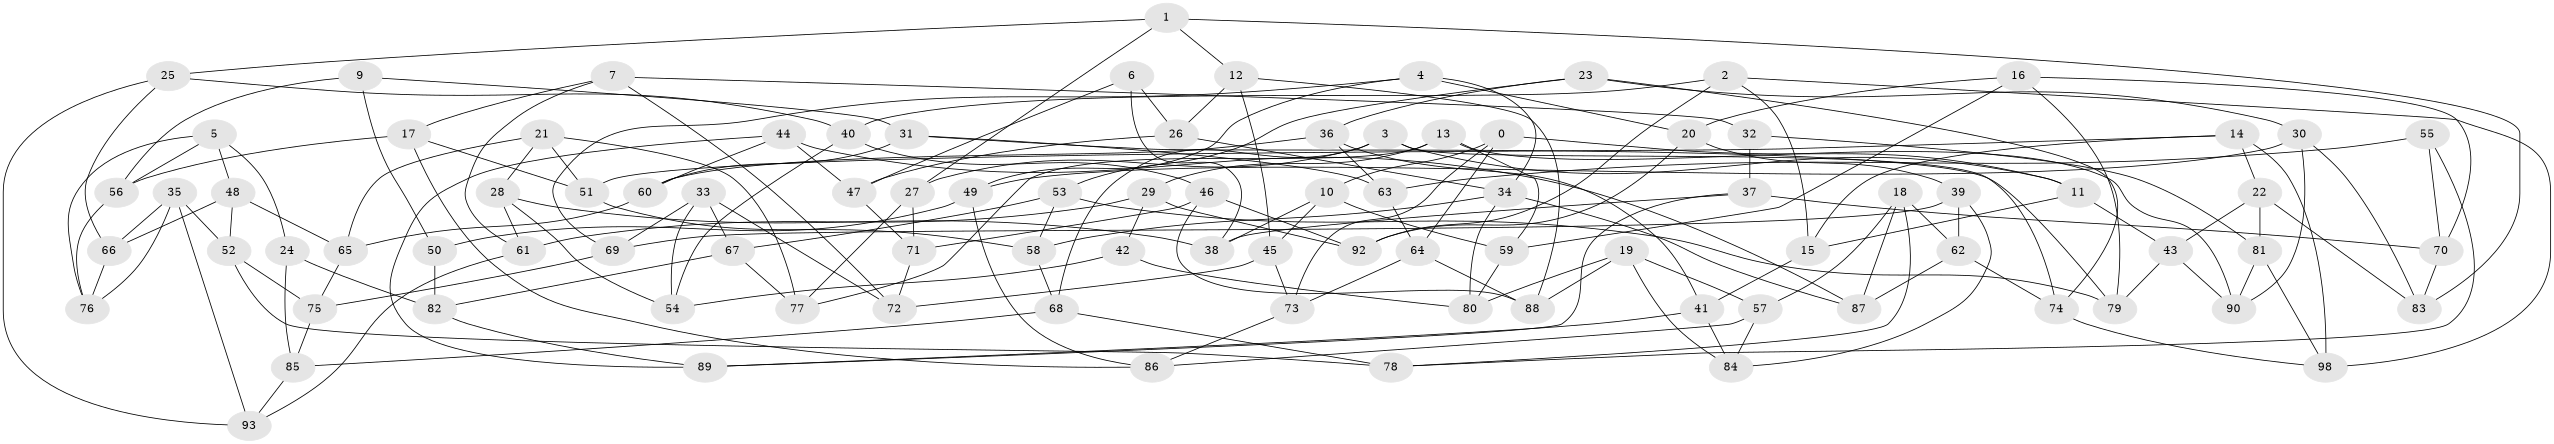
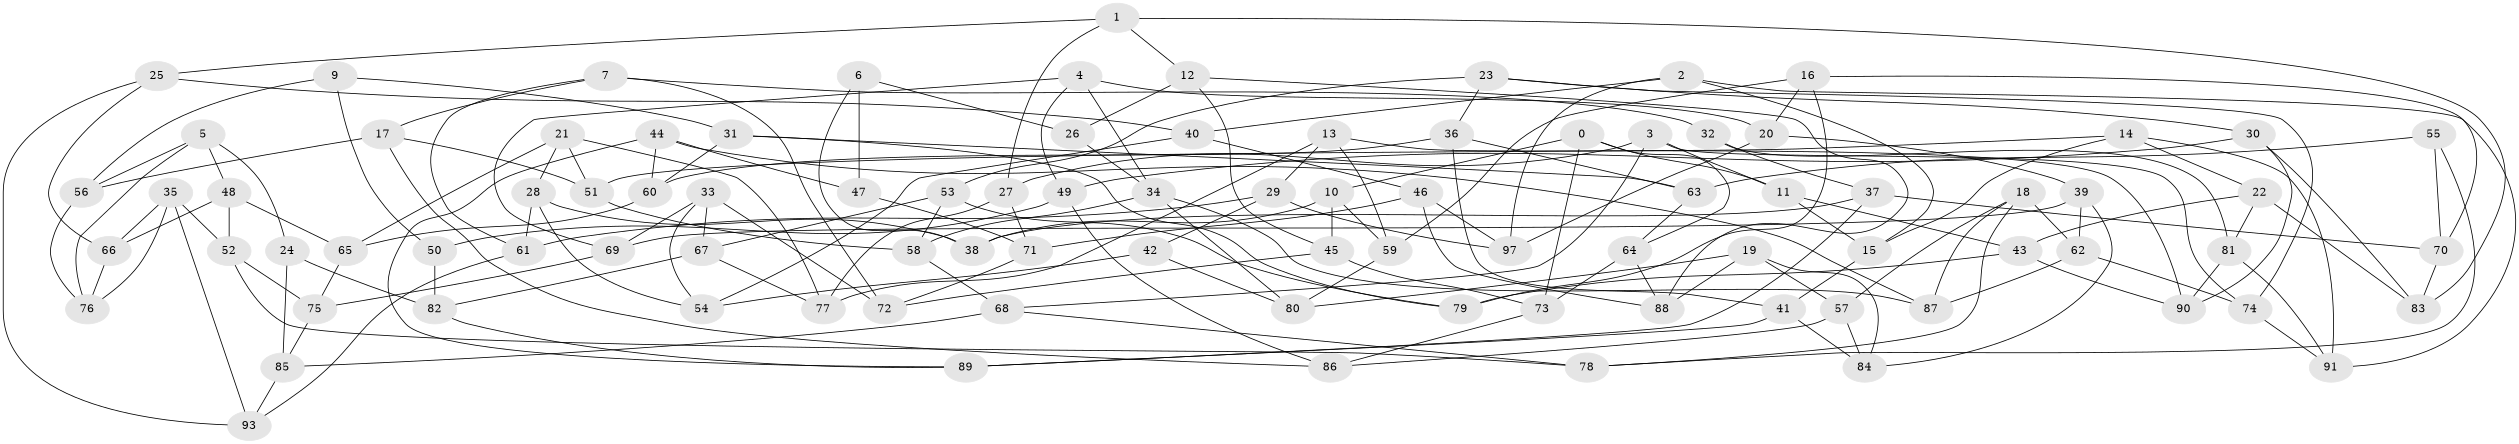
edge "26" -- "47": removed
node "92": label "92" -> "97"
node "98": label "98" -> "91"
